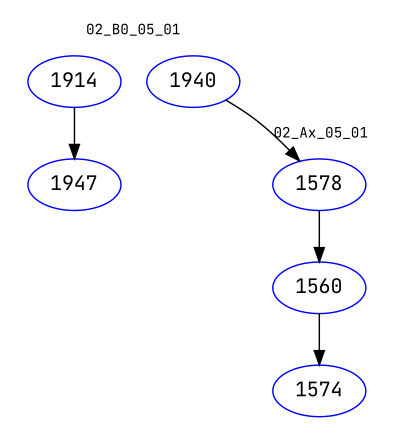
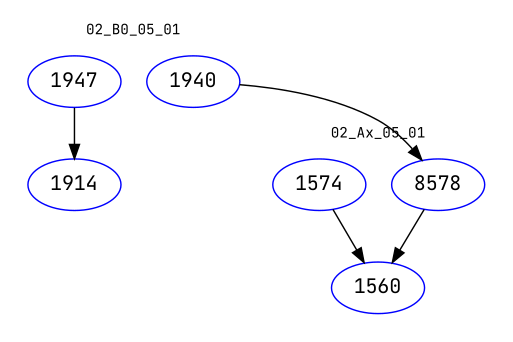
edge "1914" -> "1947": reversed
node "1578": label "1578" -> "8578"
edge "1560" -> "1574": reversed
